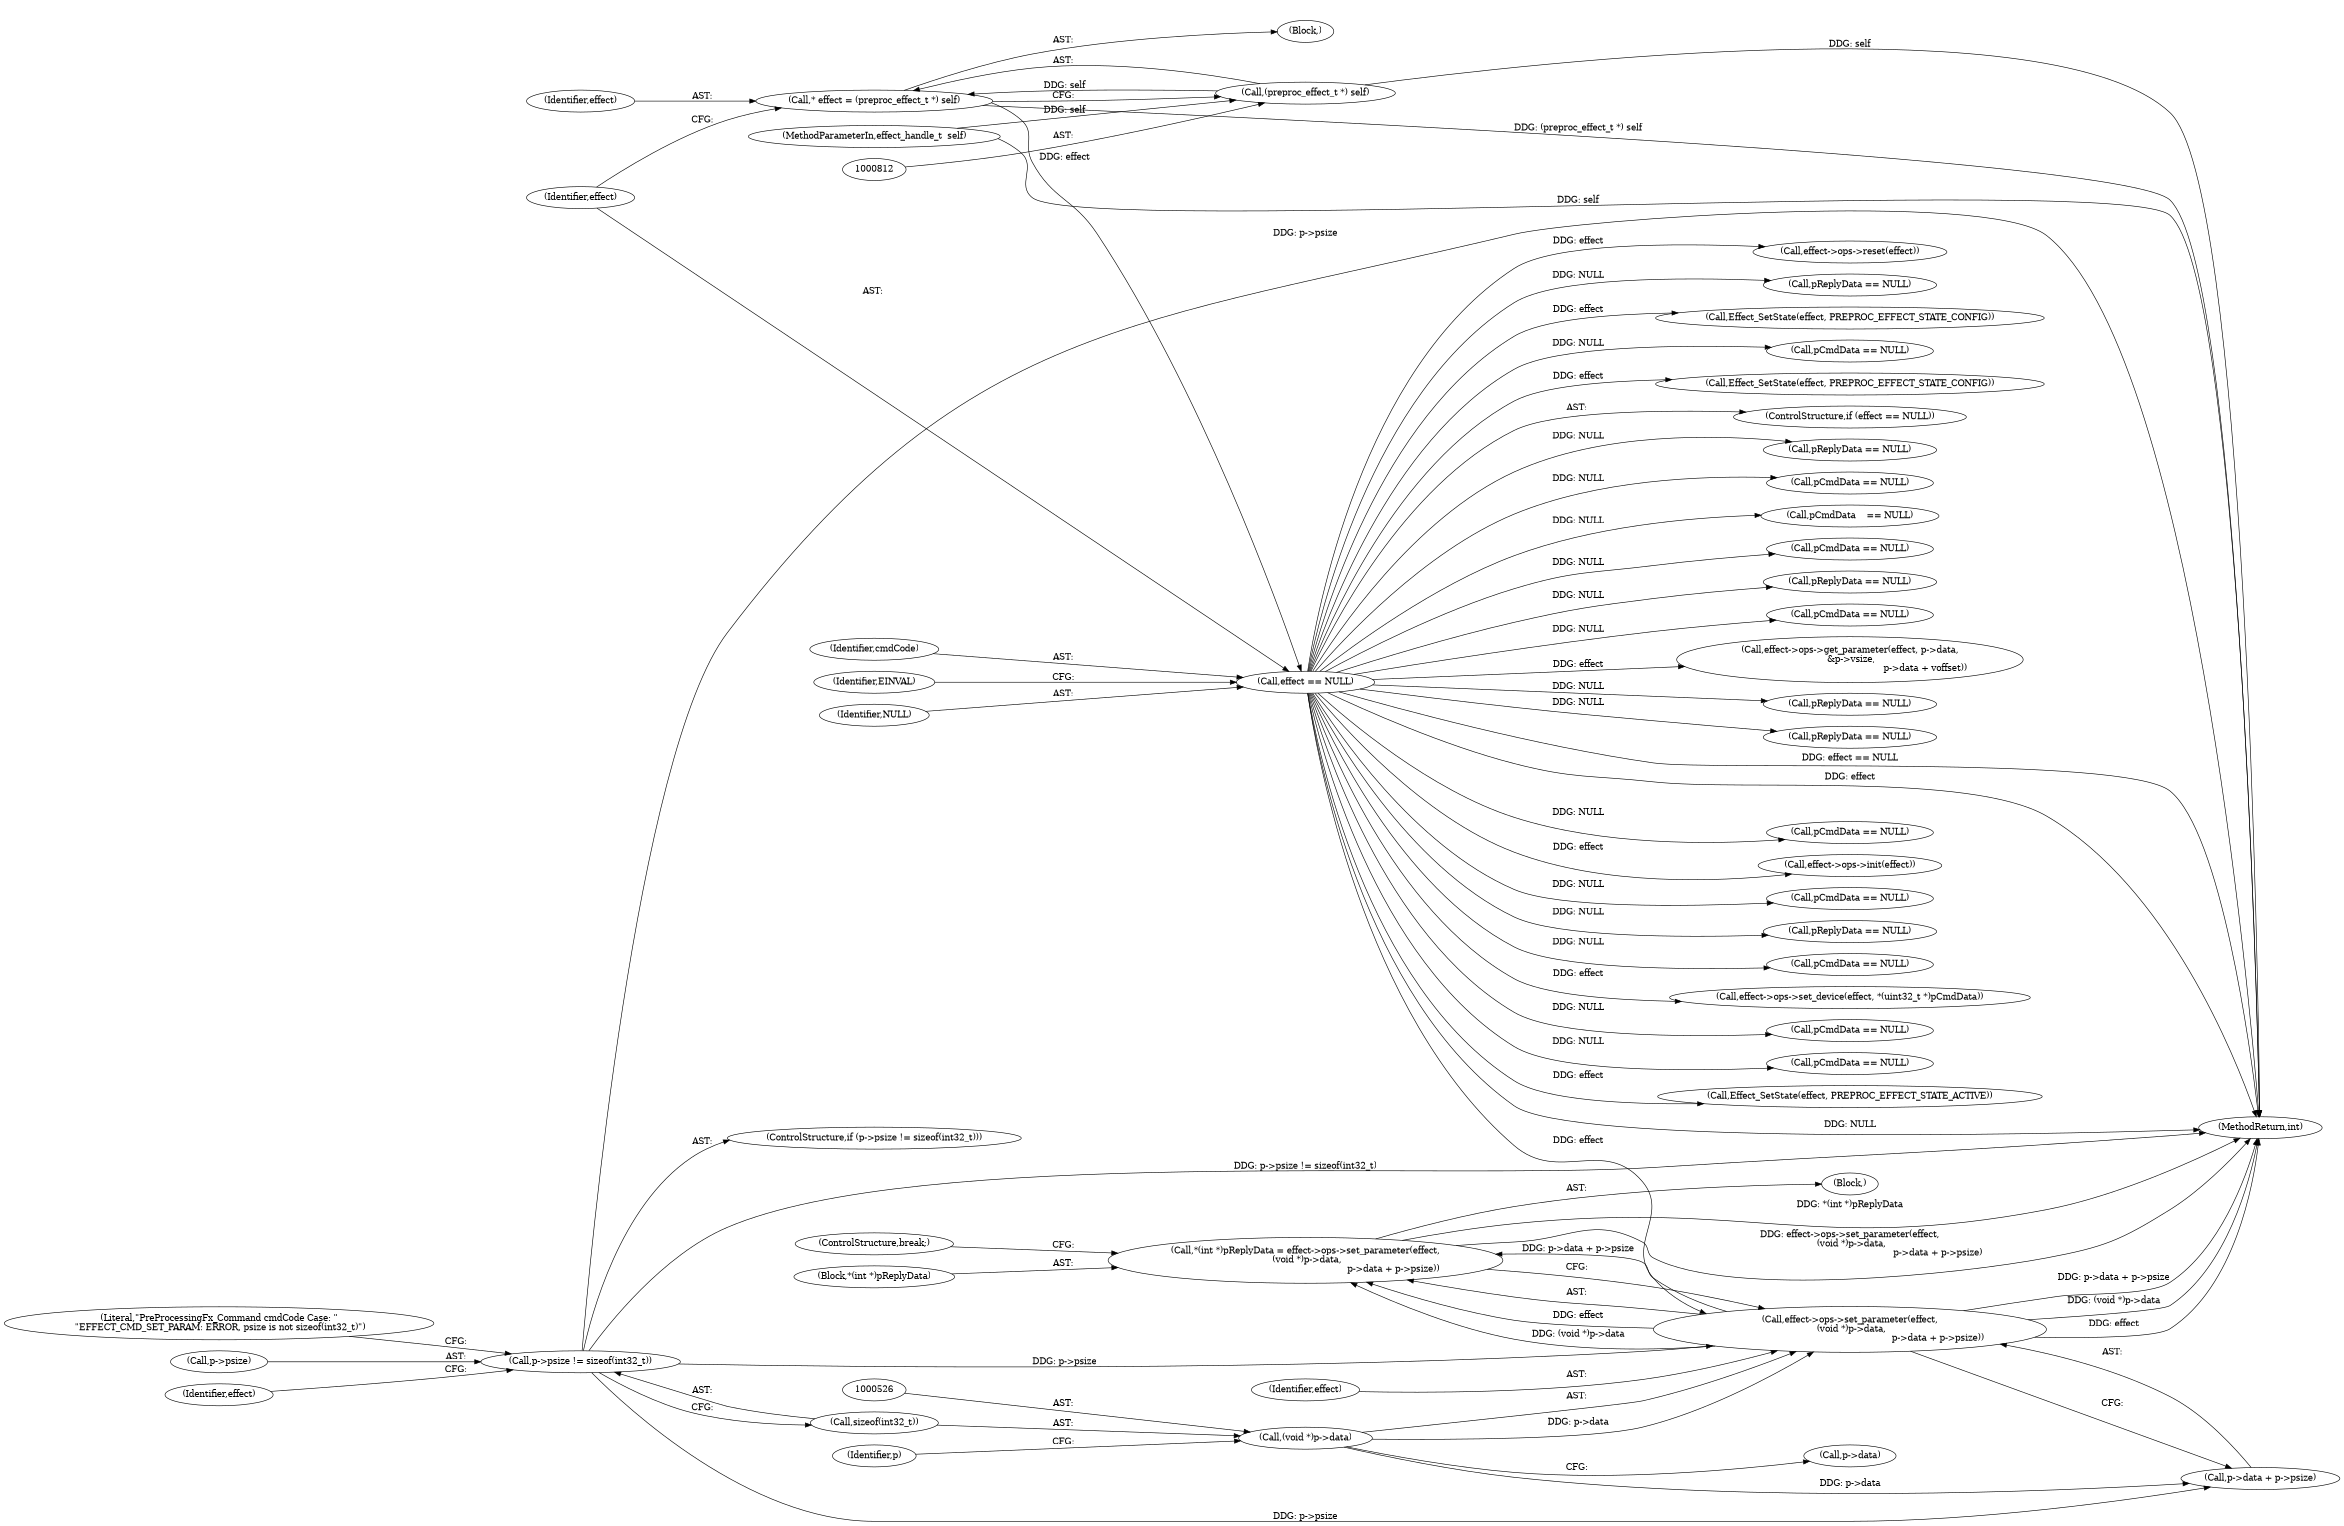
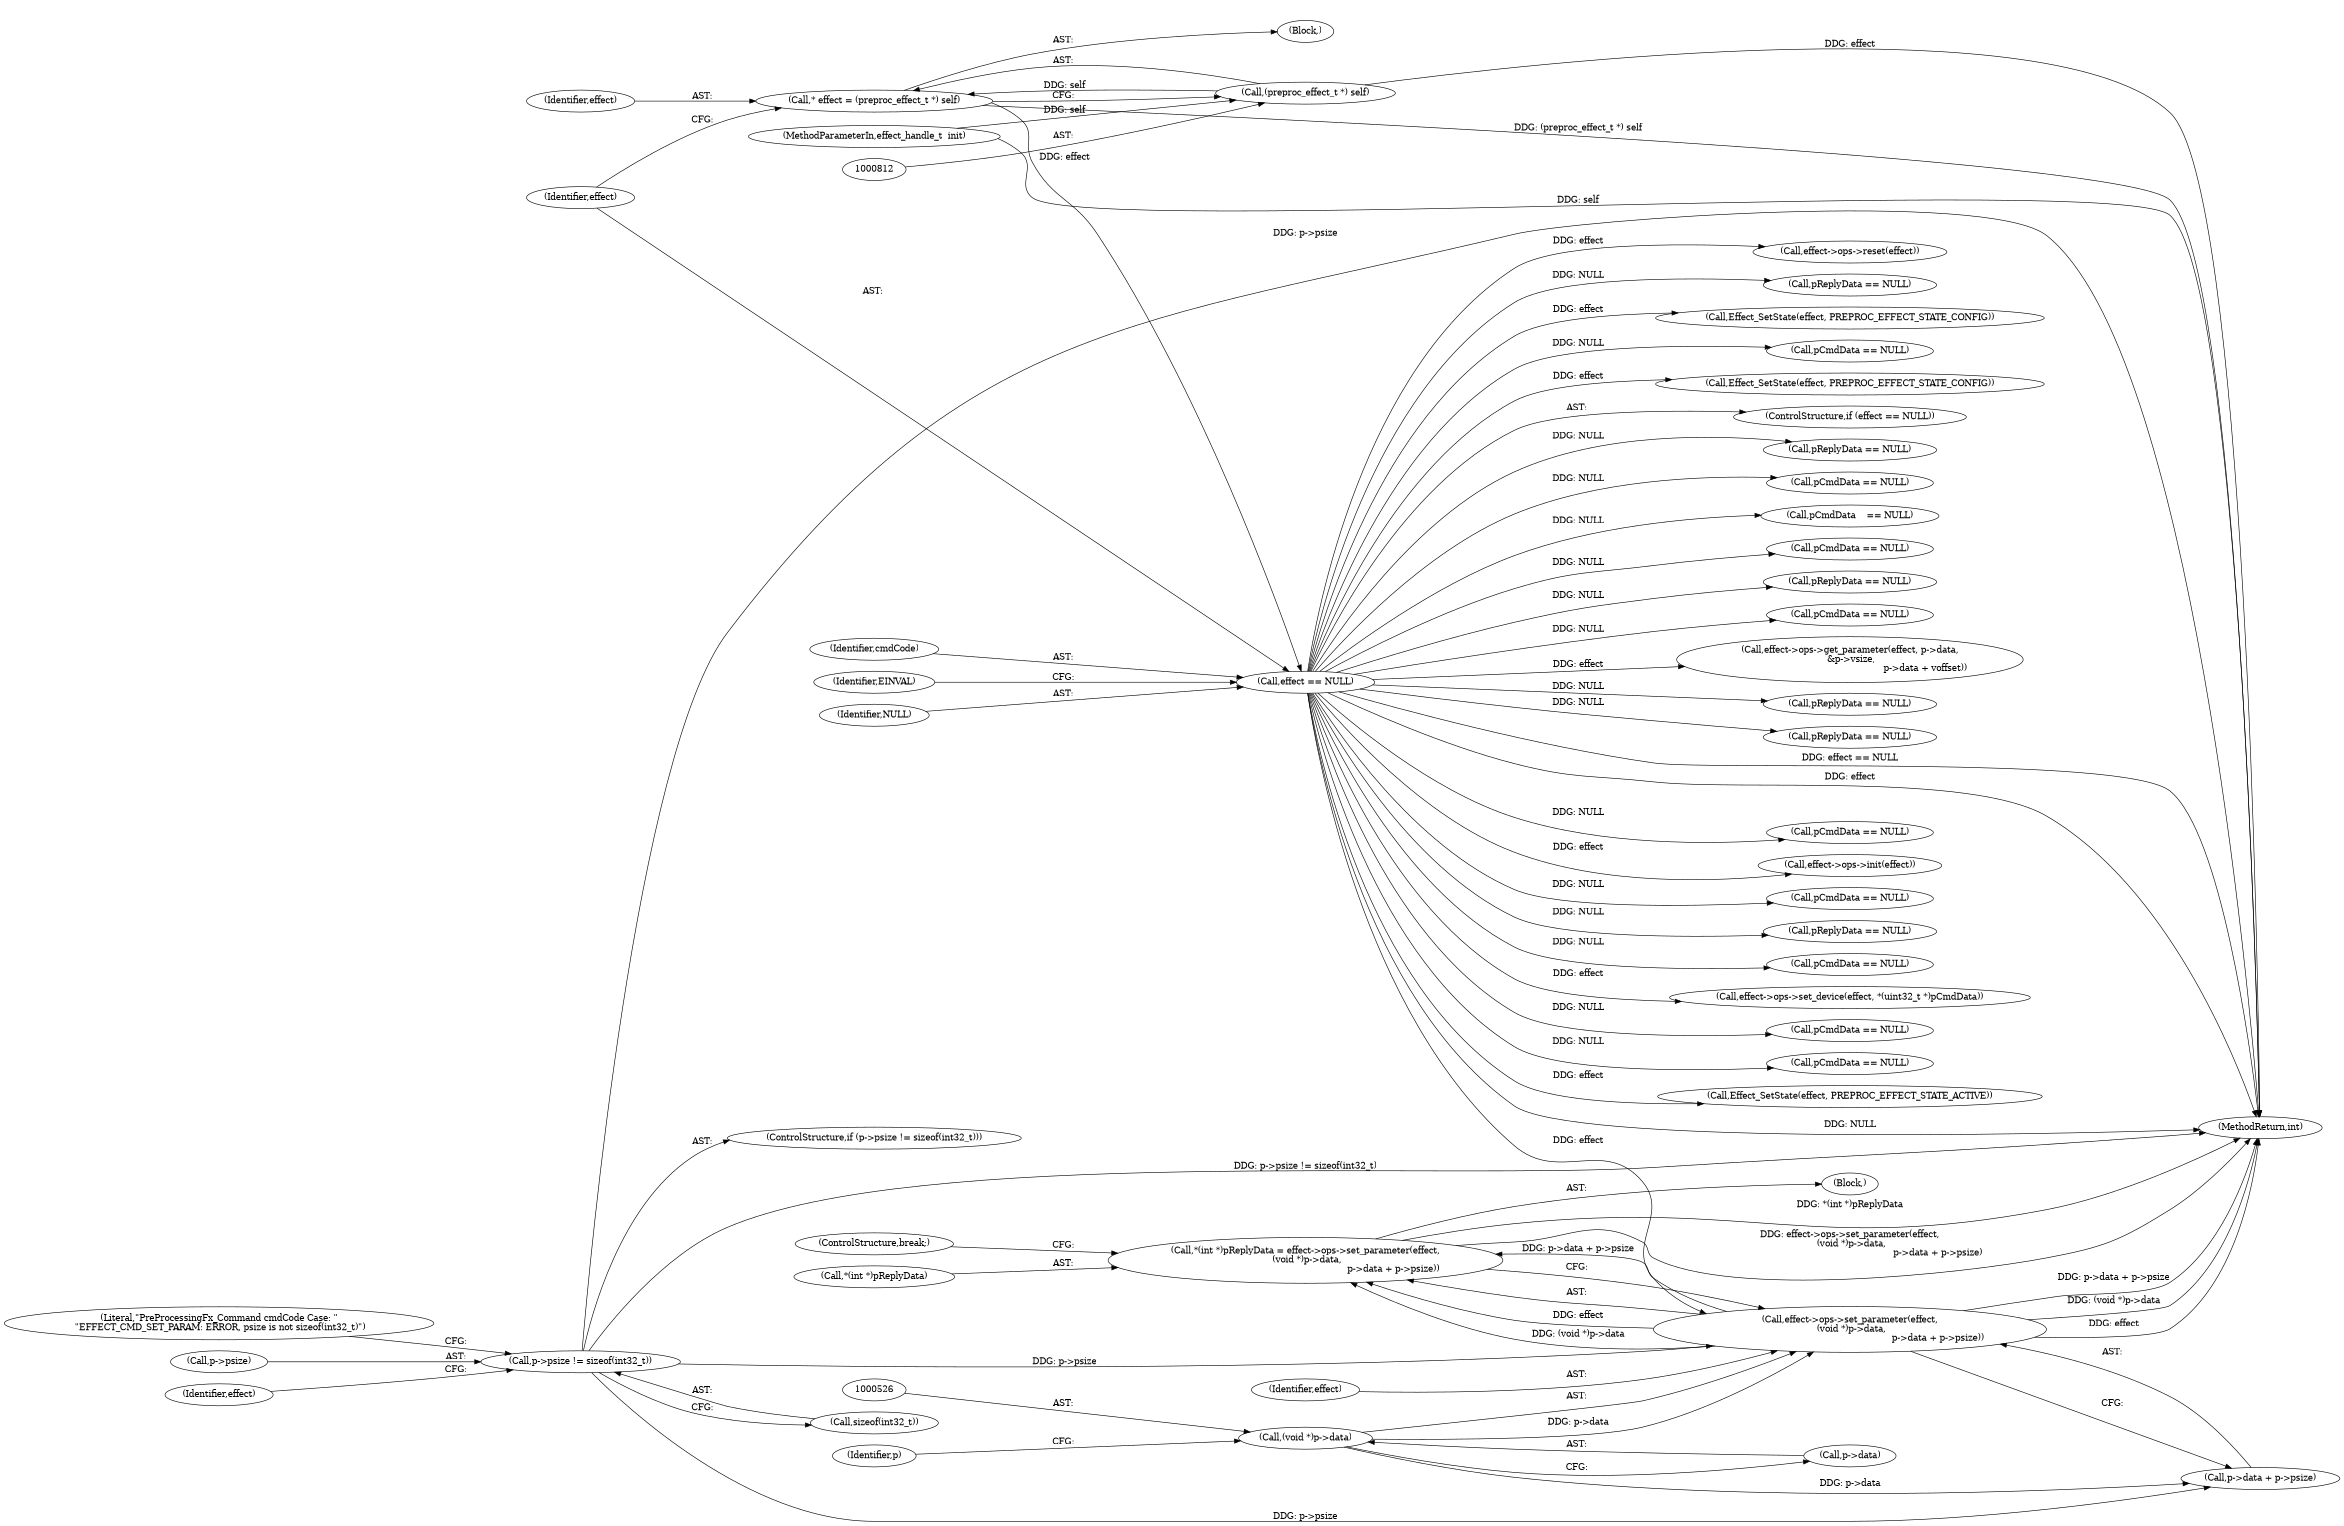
edge "(Call,(preproc_effect_t *) self)" -> "(MethodReturn,int)": label "DDG: self" -> "DDG: effect"
node "(MethodParameterIn,effect_handle_t  self)": label "(MethodParameterIn,effect_handle_t  self)" -> "(MethodParameterIn,effect_handle_t  init)"
node "(Block,*(int *)pReplyData)": label "(Block,*(int *)pReplyData)" -> "(Call,*(int *)pReplyData)"
edge "(Call,sizeof(int32_t))" -> "(Call,(void *)p->data)": now "(Call,p->data)" -> "(Call,(void *)p->data)"
